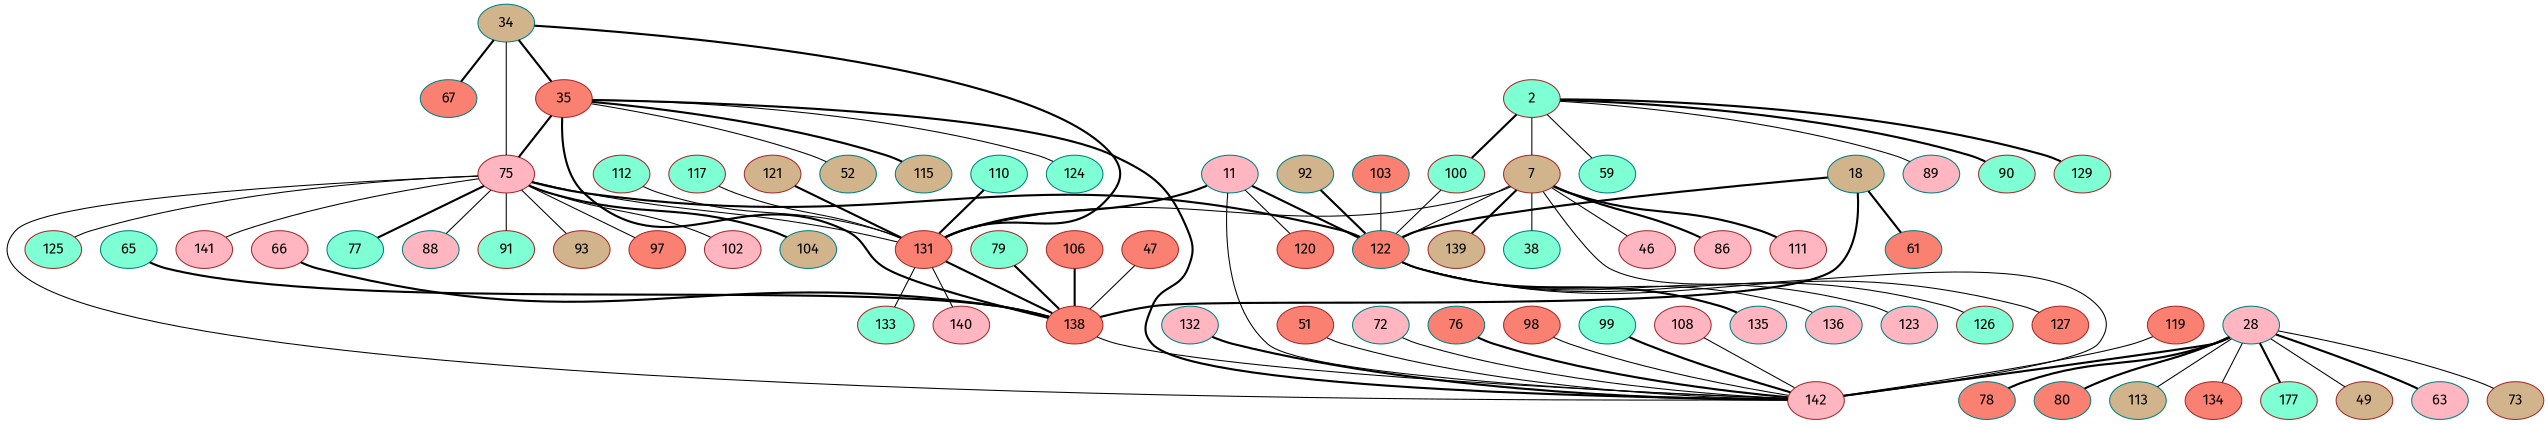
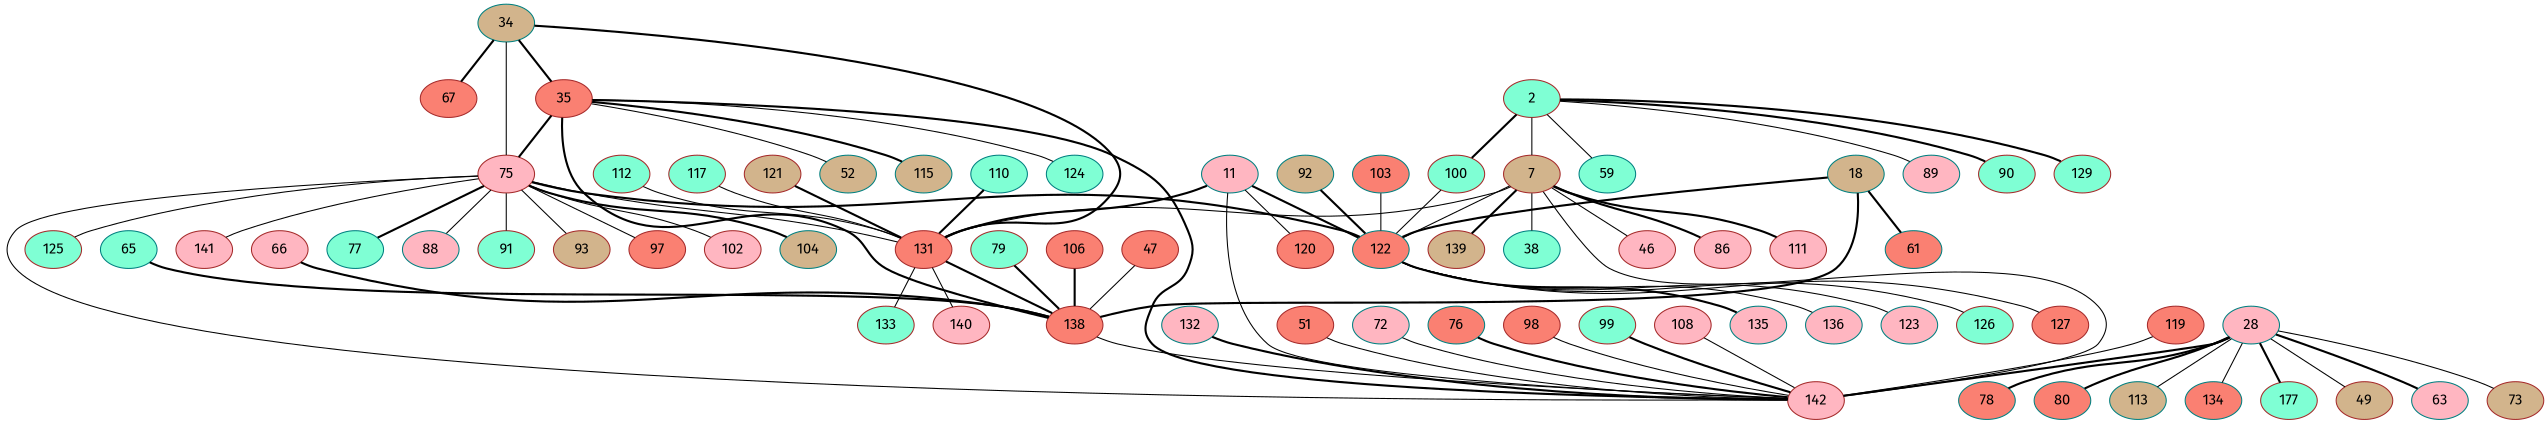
node "67": color teal -> brown
node "99": color teal -> brown
node "134": color brown -> teal
